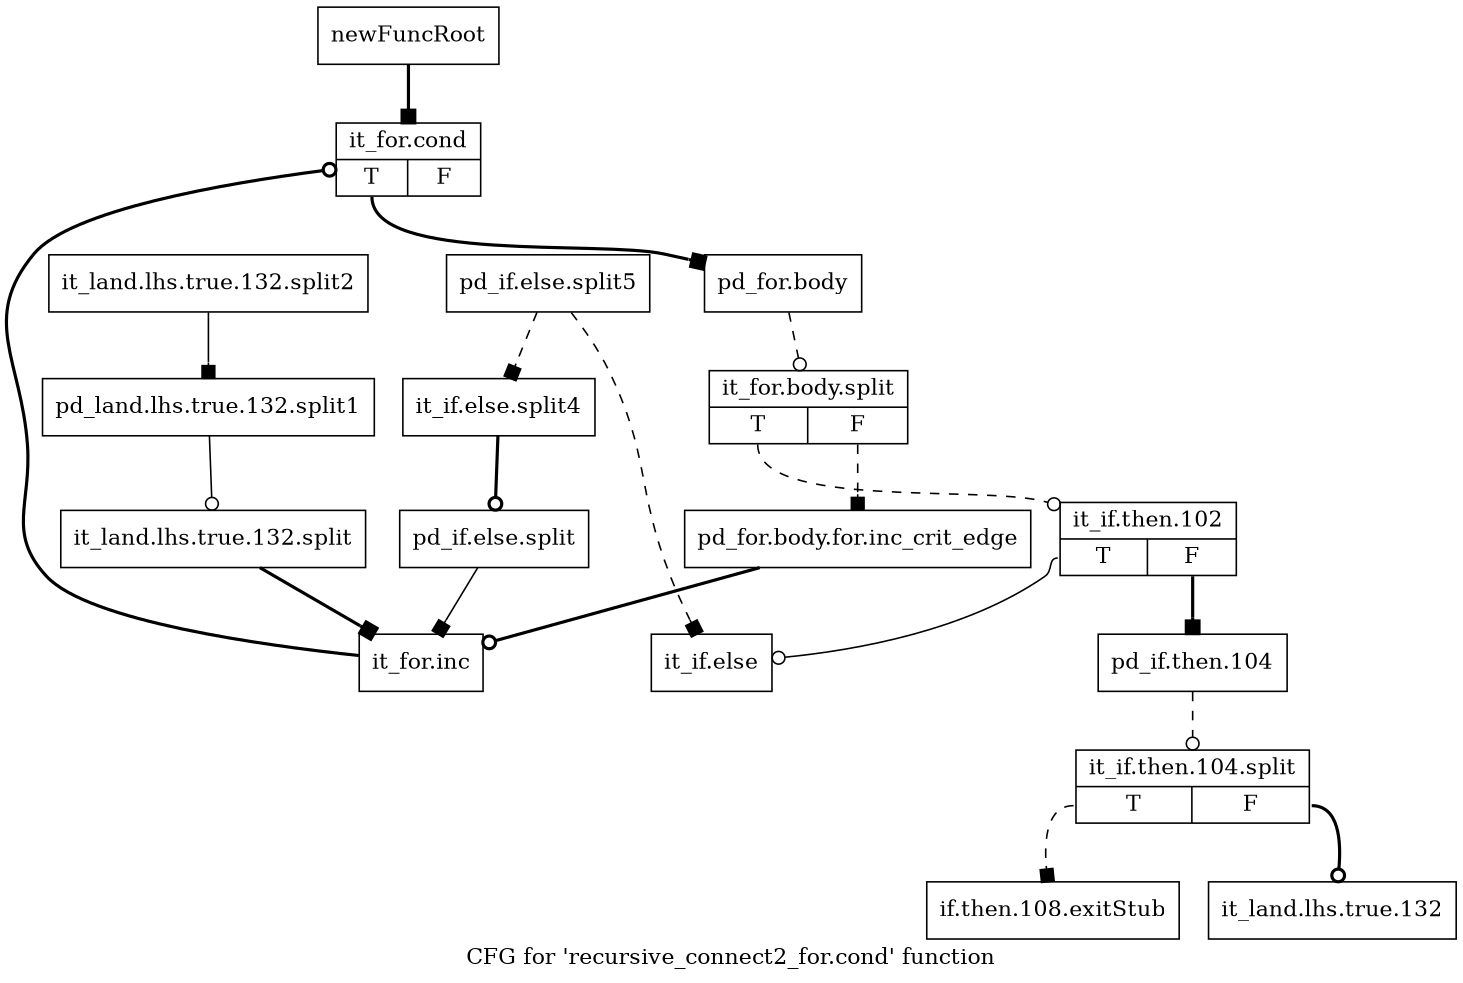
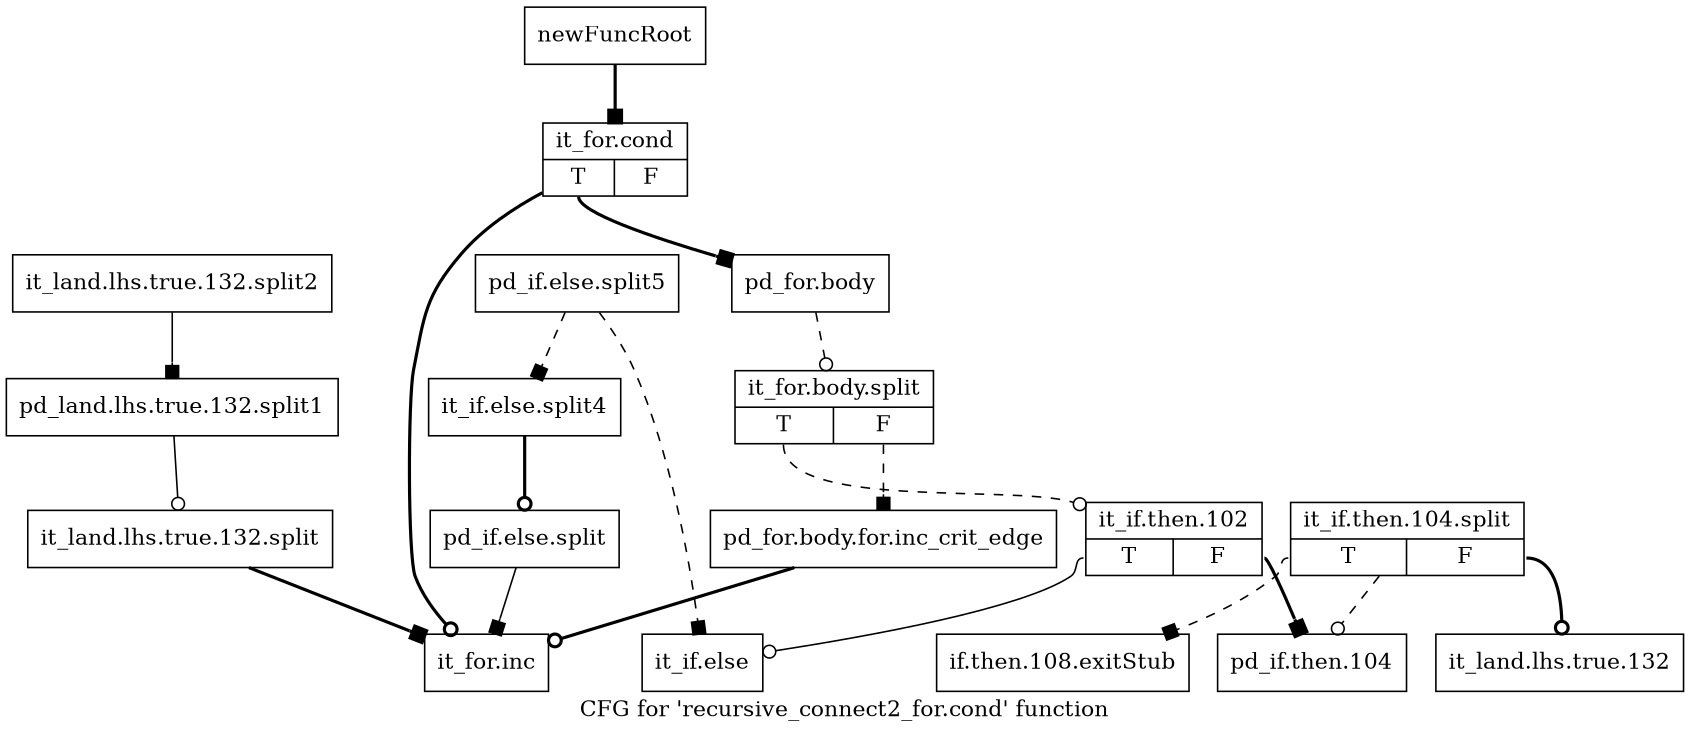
edge "it_for.inc" -> "it_for.cond": reversed
edge "pd_if.then.104" -> "it_if.then.104.split": reversed
